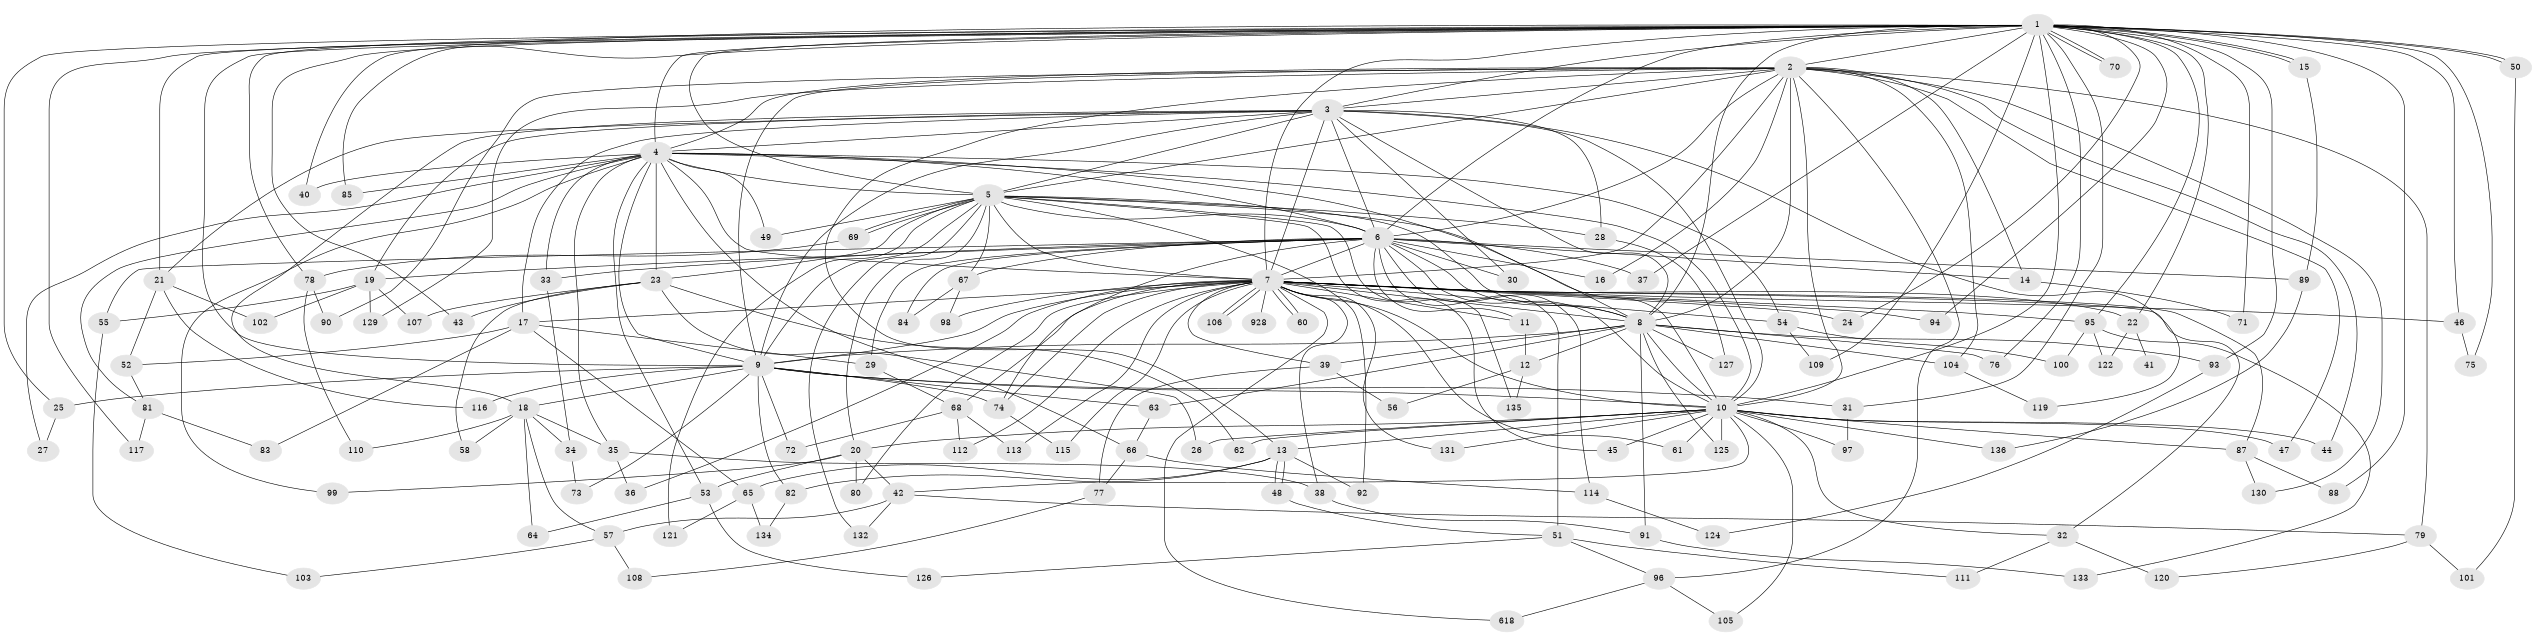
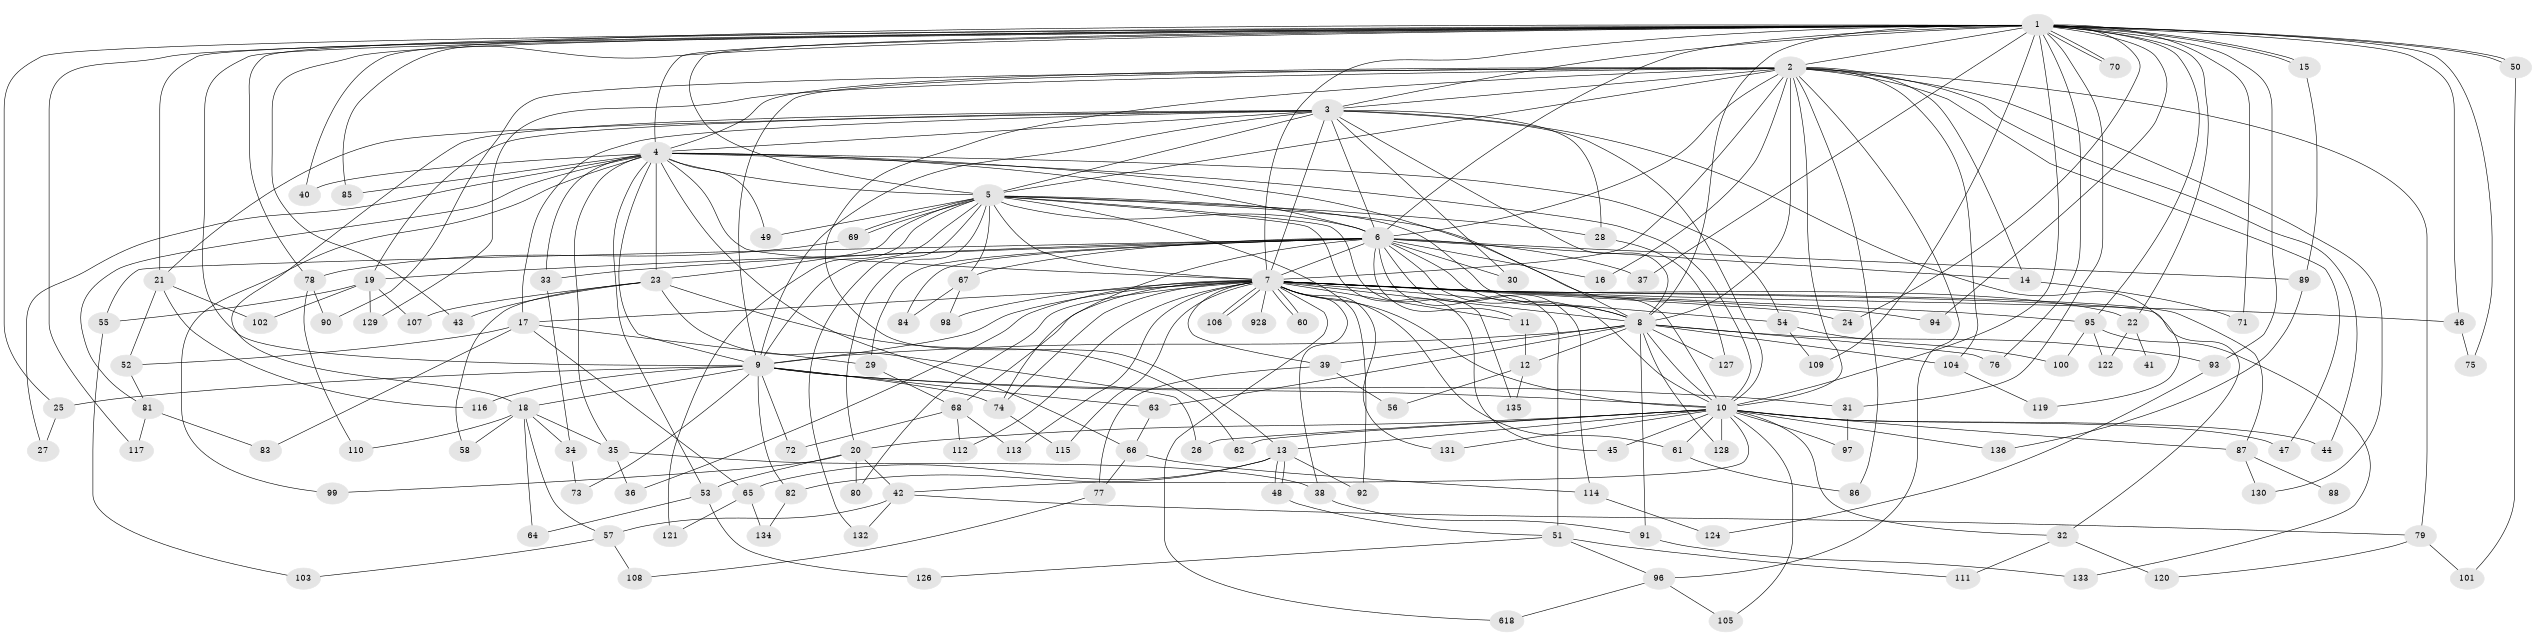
edge "1" -- "88": removed
node "125": label "125" -> "128"
node "86": added
